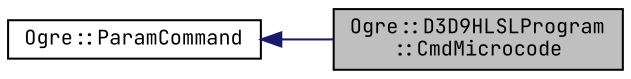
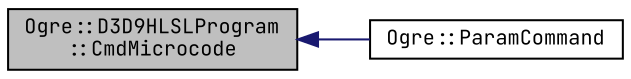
edge "Ogre::D3D9HLSLProgram ::CmdMicrocode" -> "Ogre::ParamCommand": reversed
